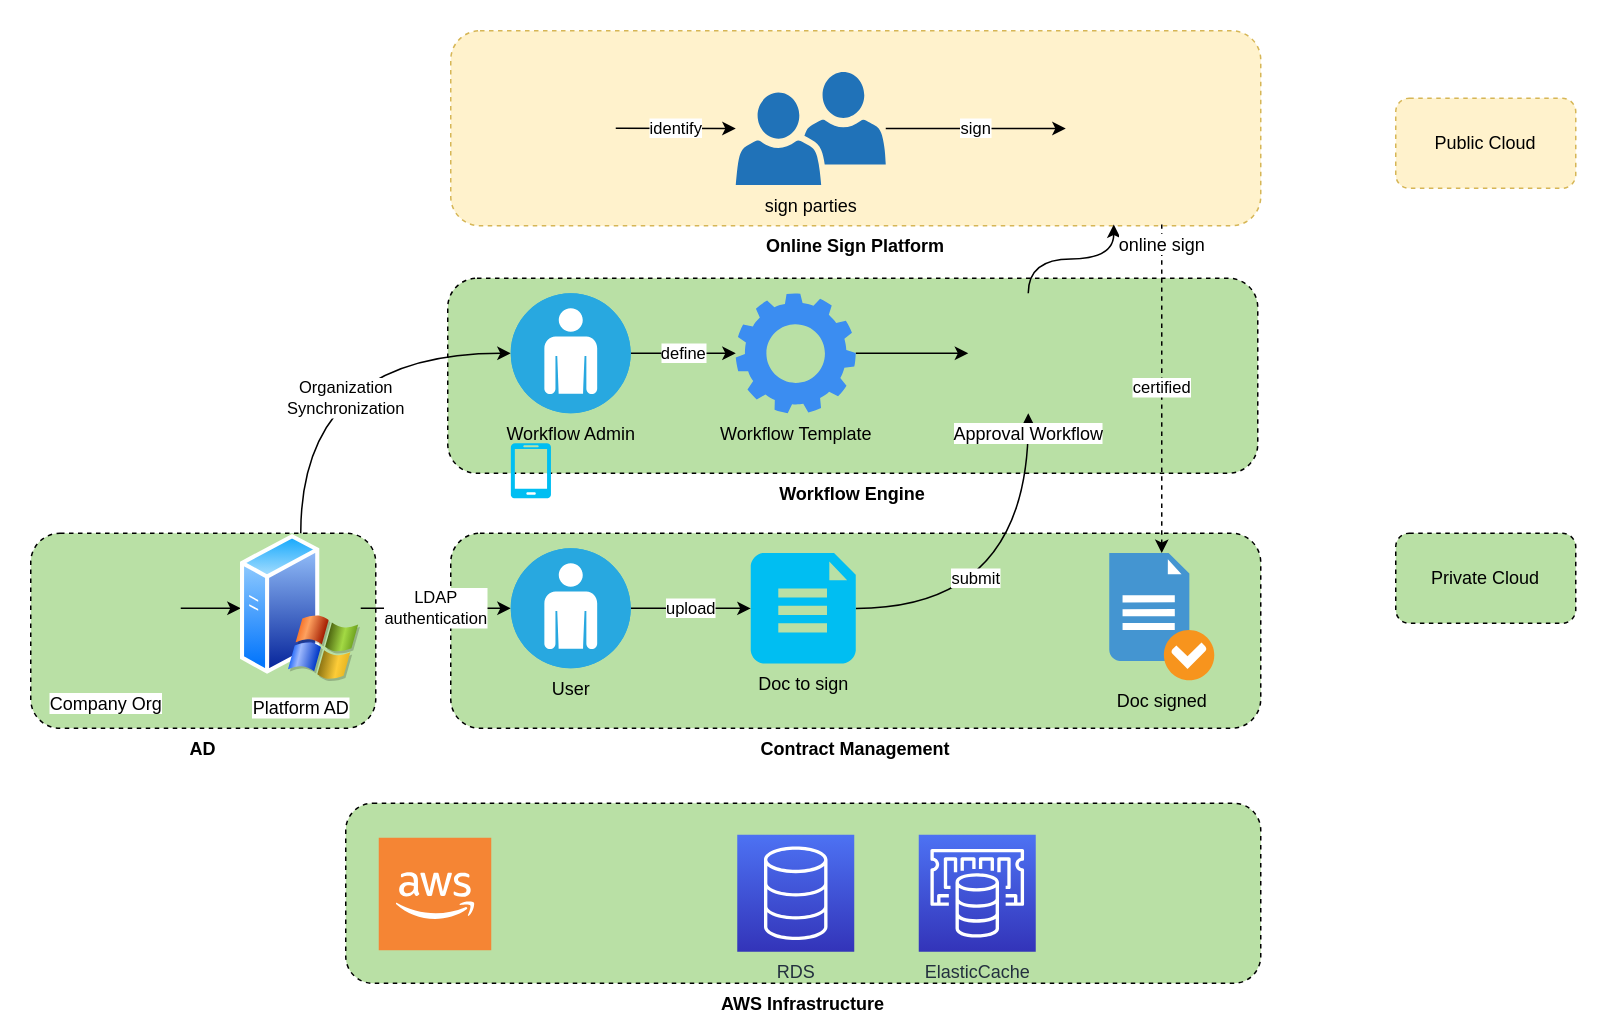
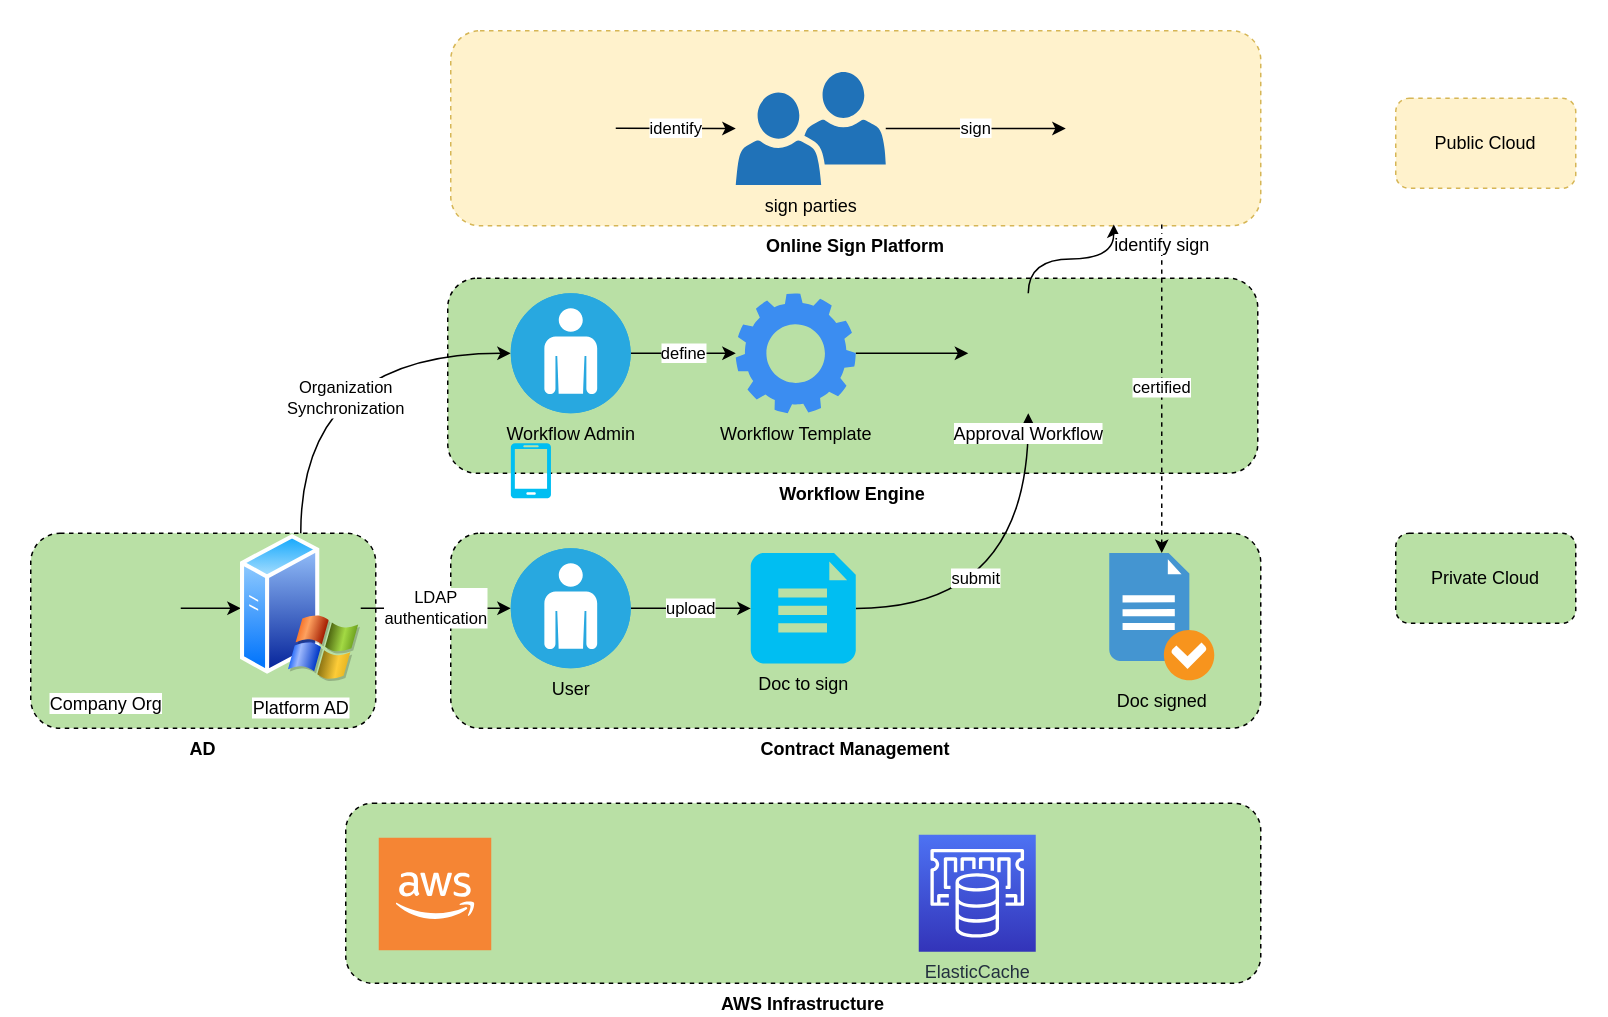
node "online sign": label "online sign" -> "identify sign"
node "RDS": removed
